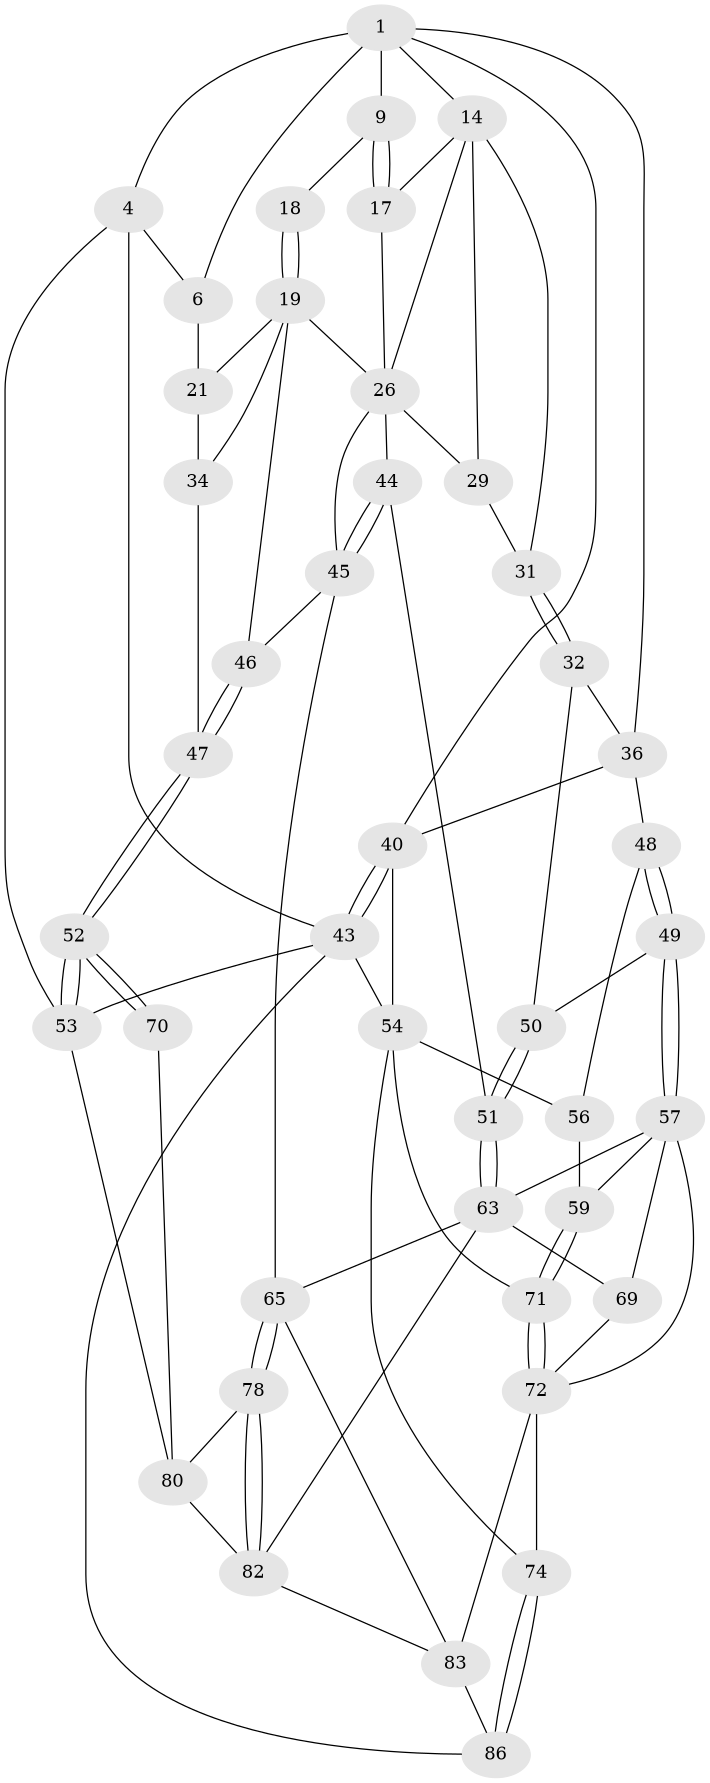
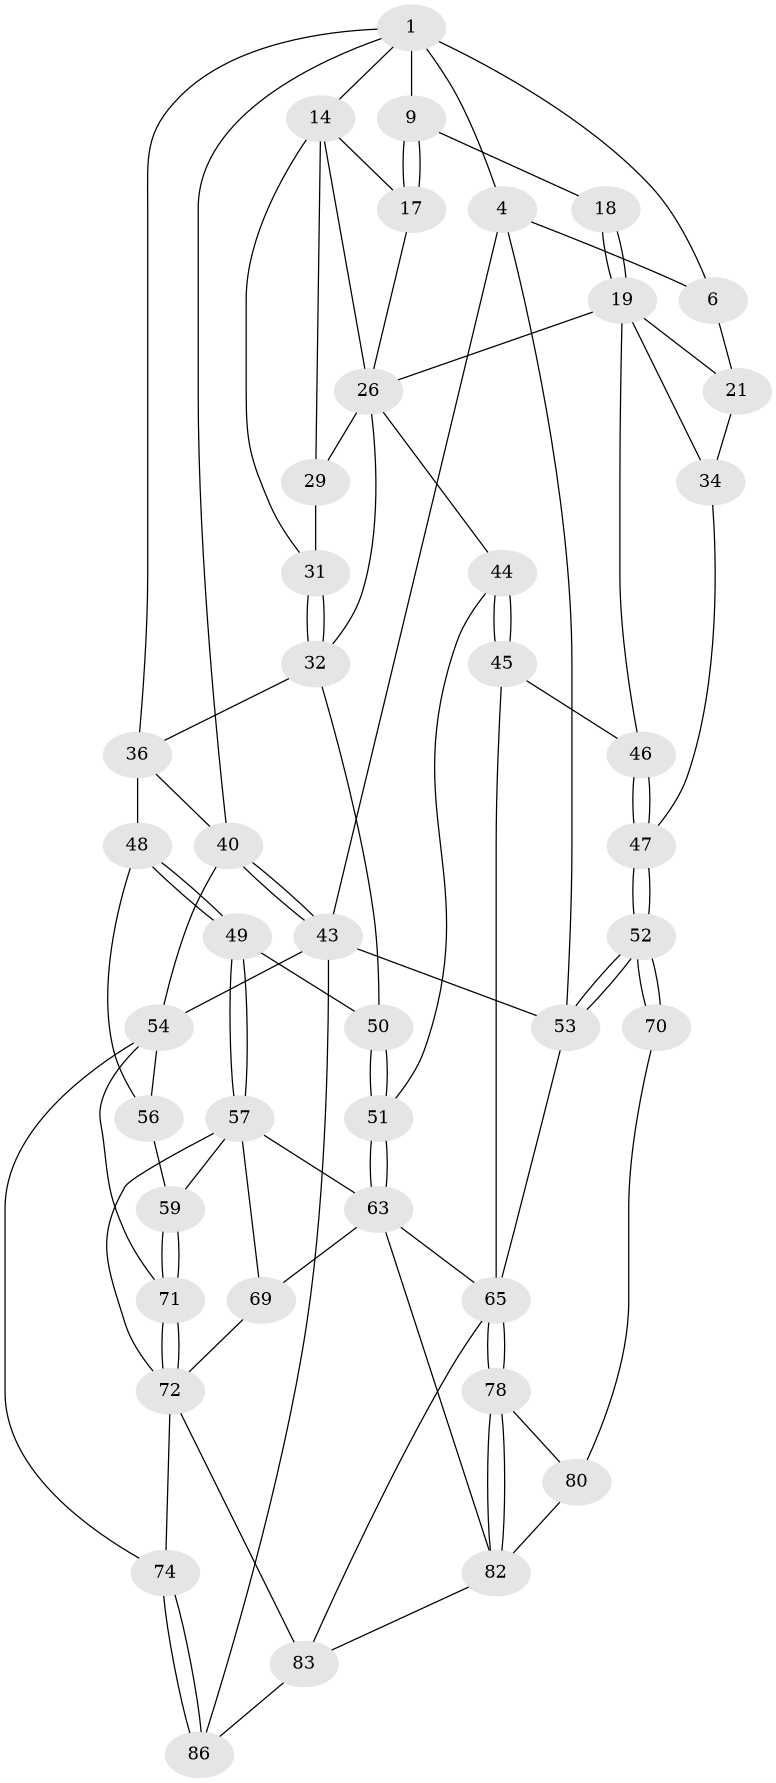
edge "26" -- "45": now "26" -- "32"
edge "53" -- "80": now "53" -- "65"
